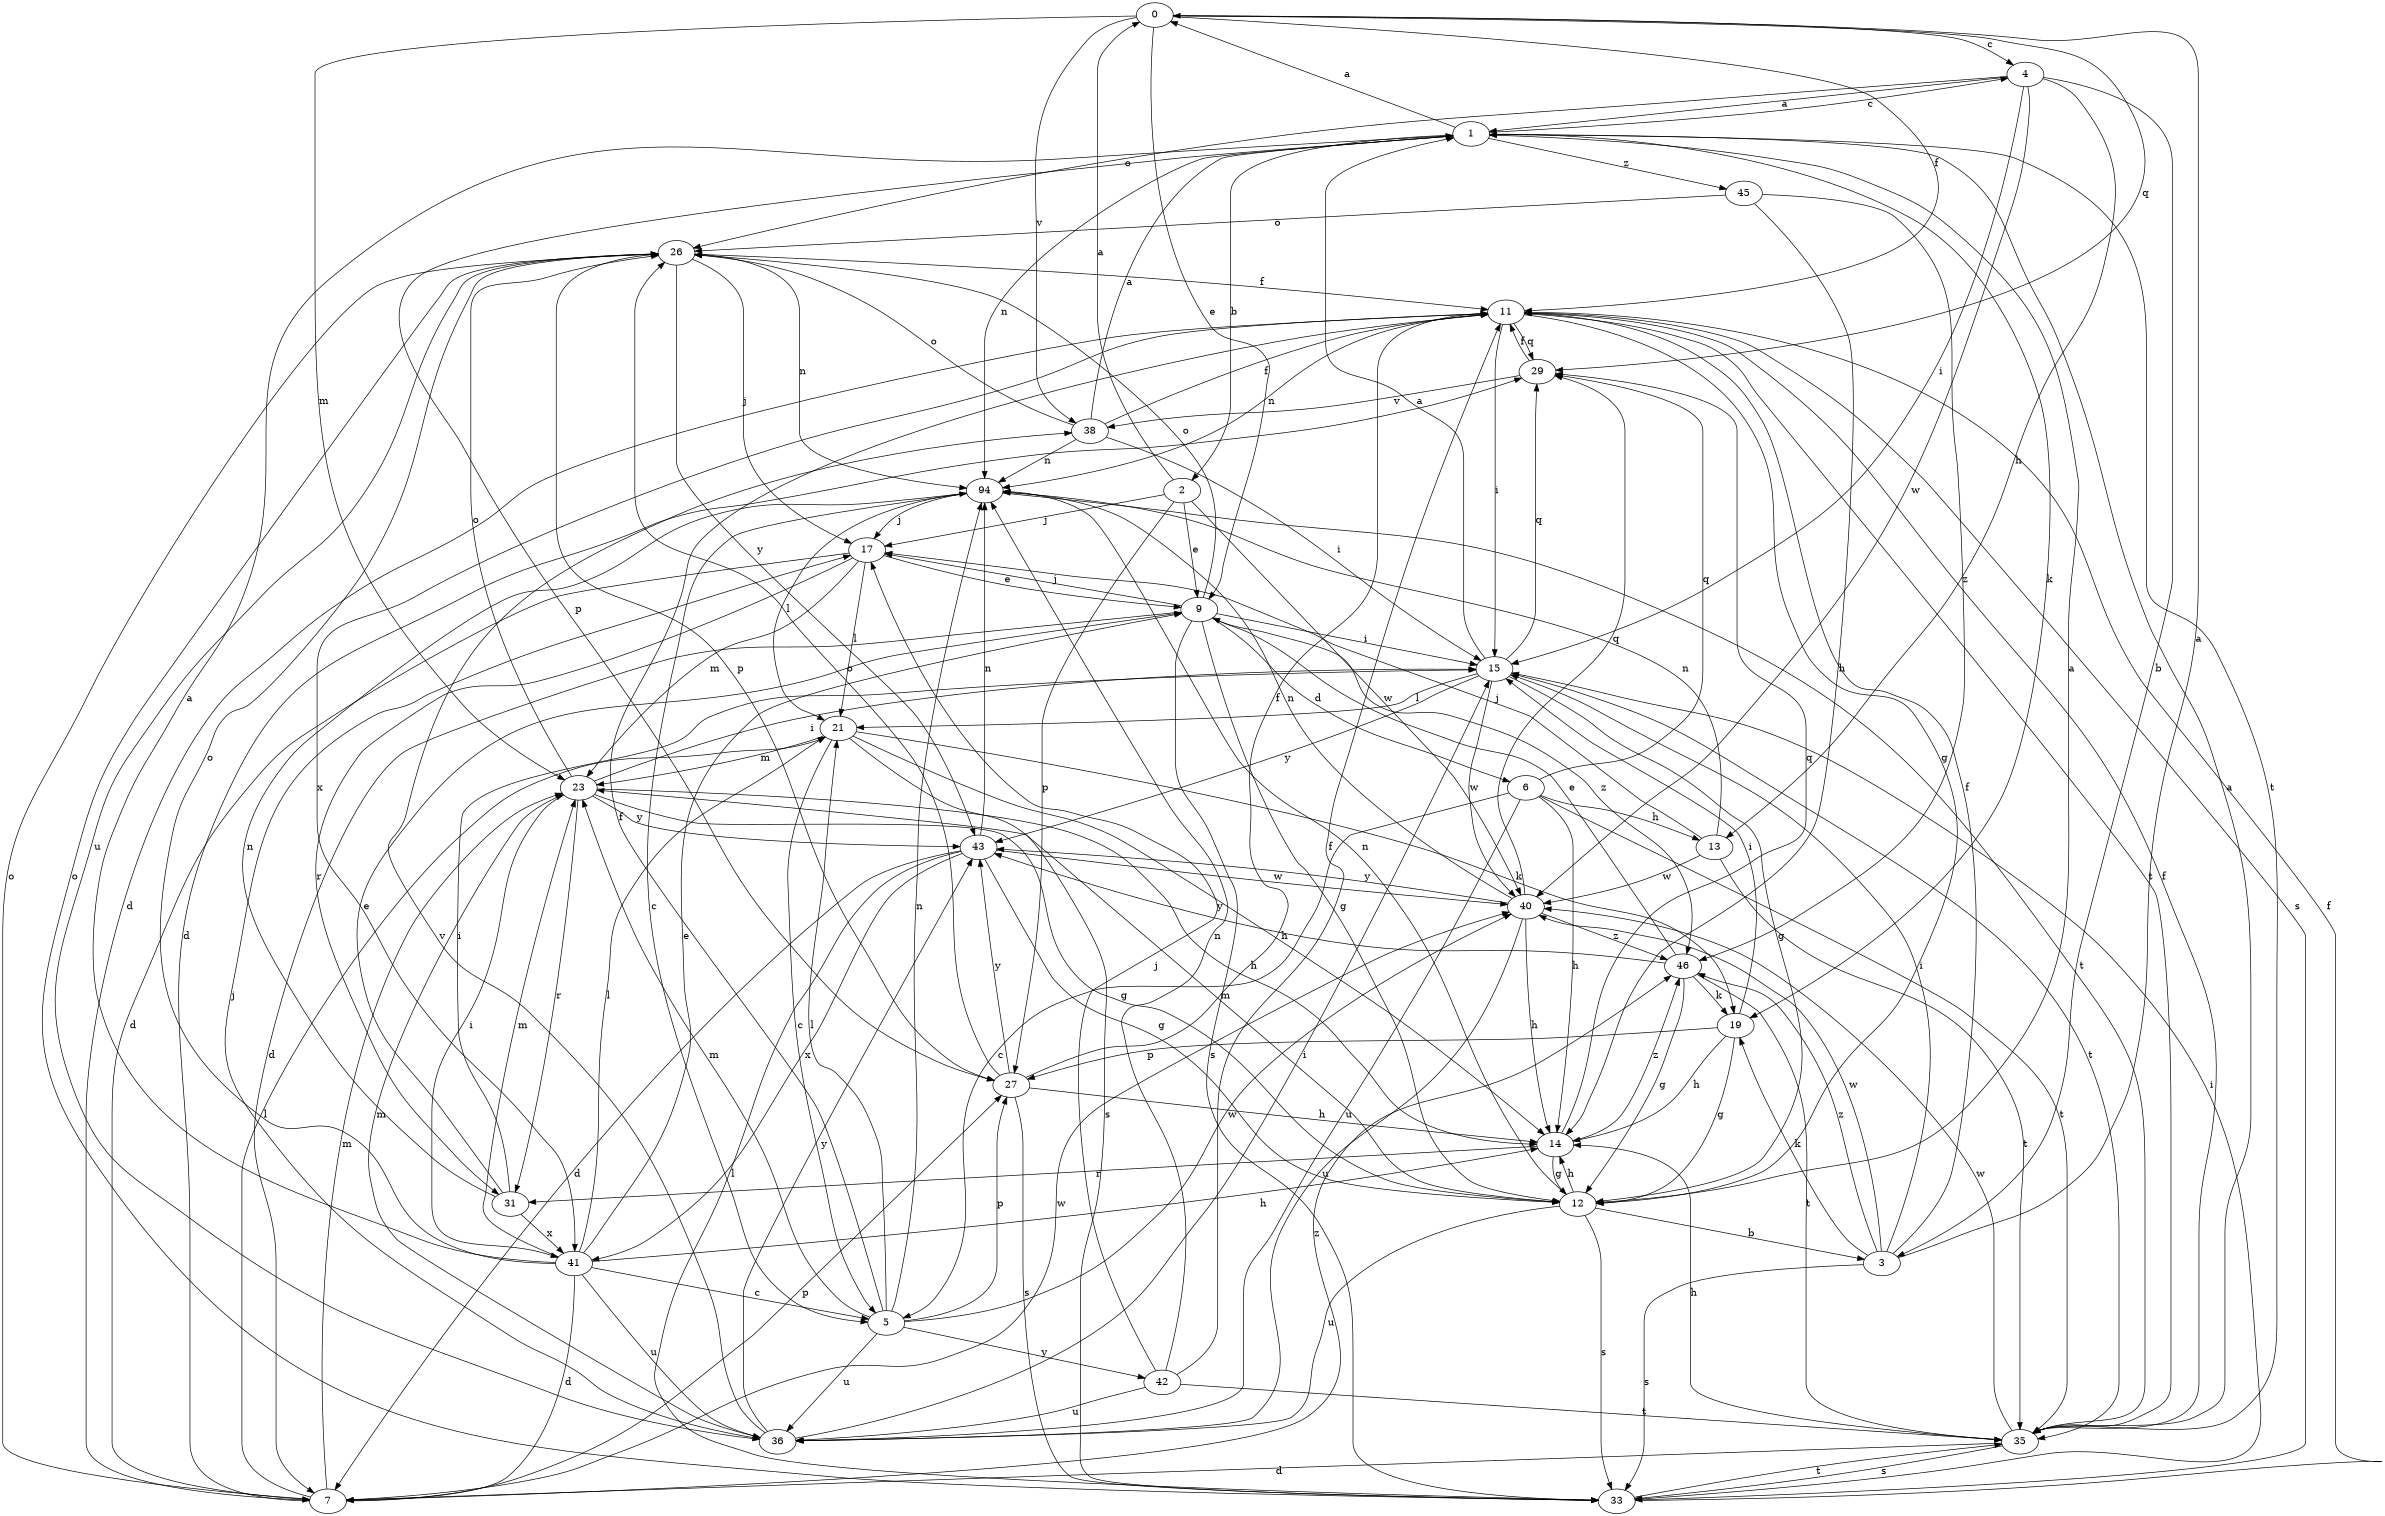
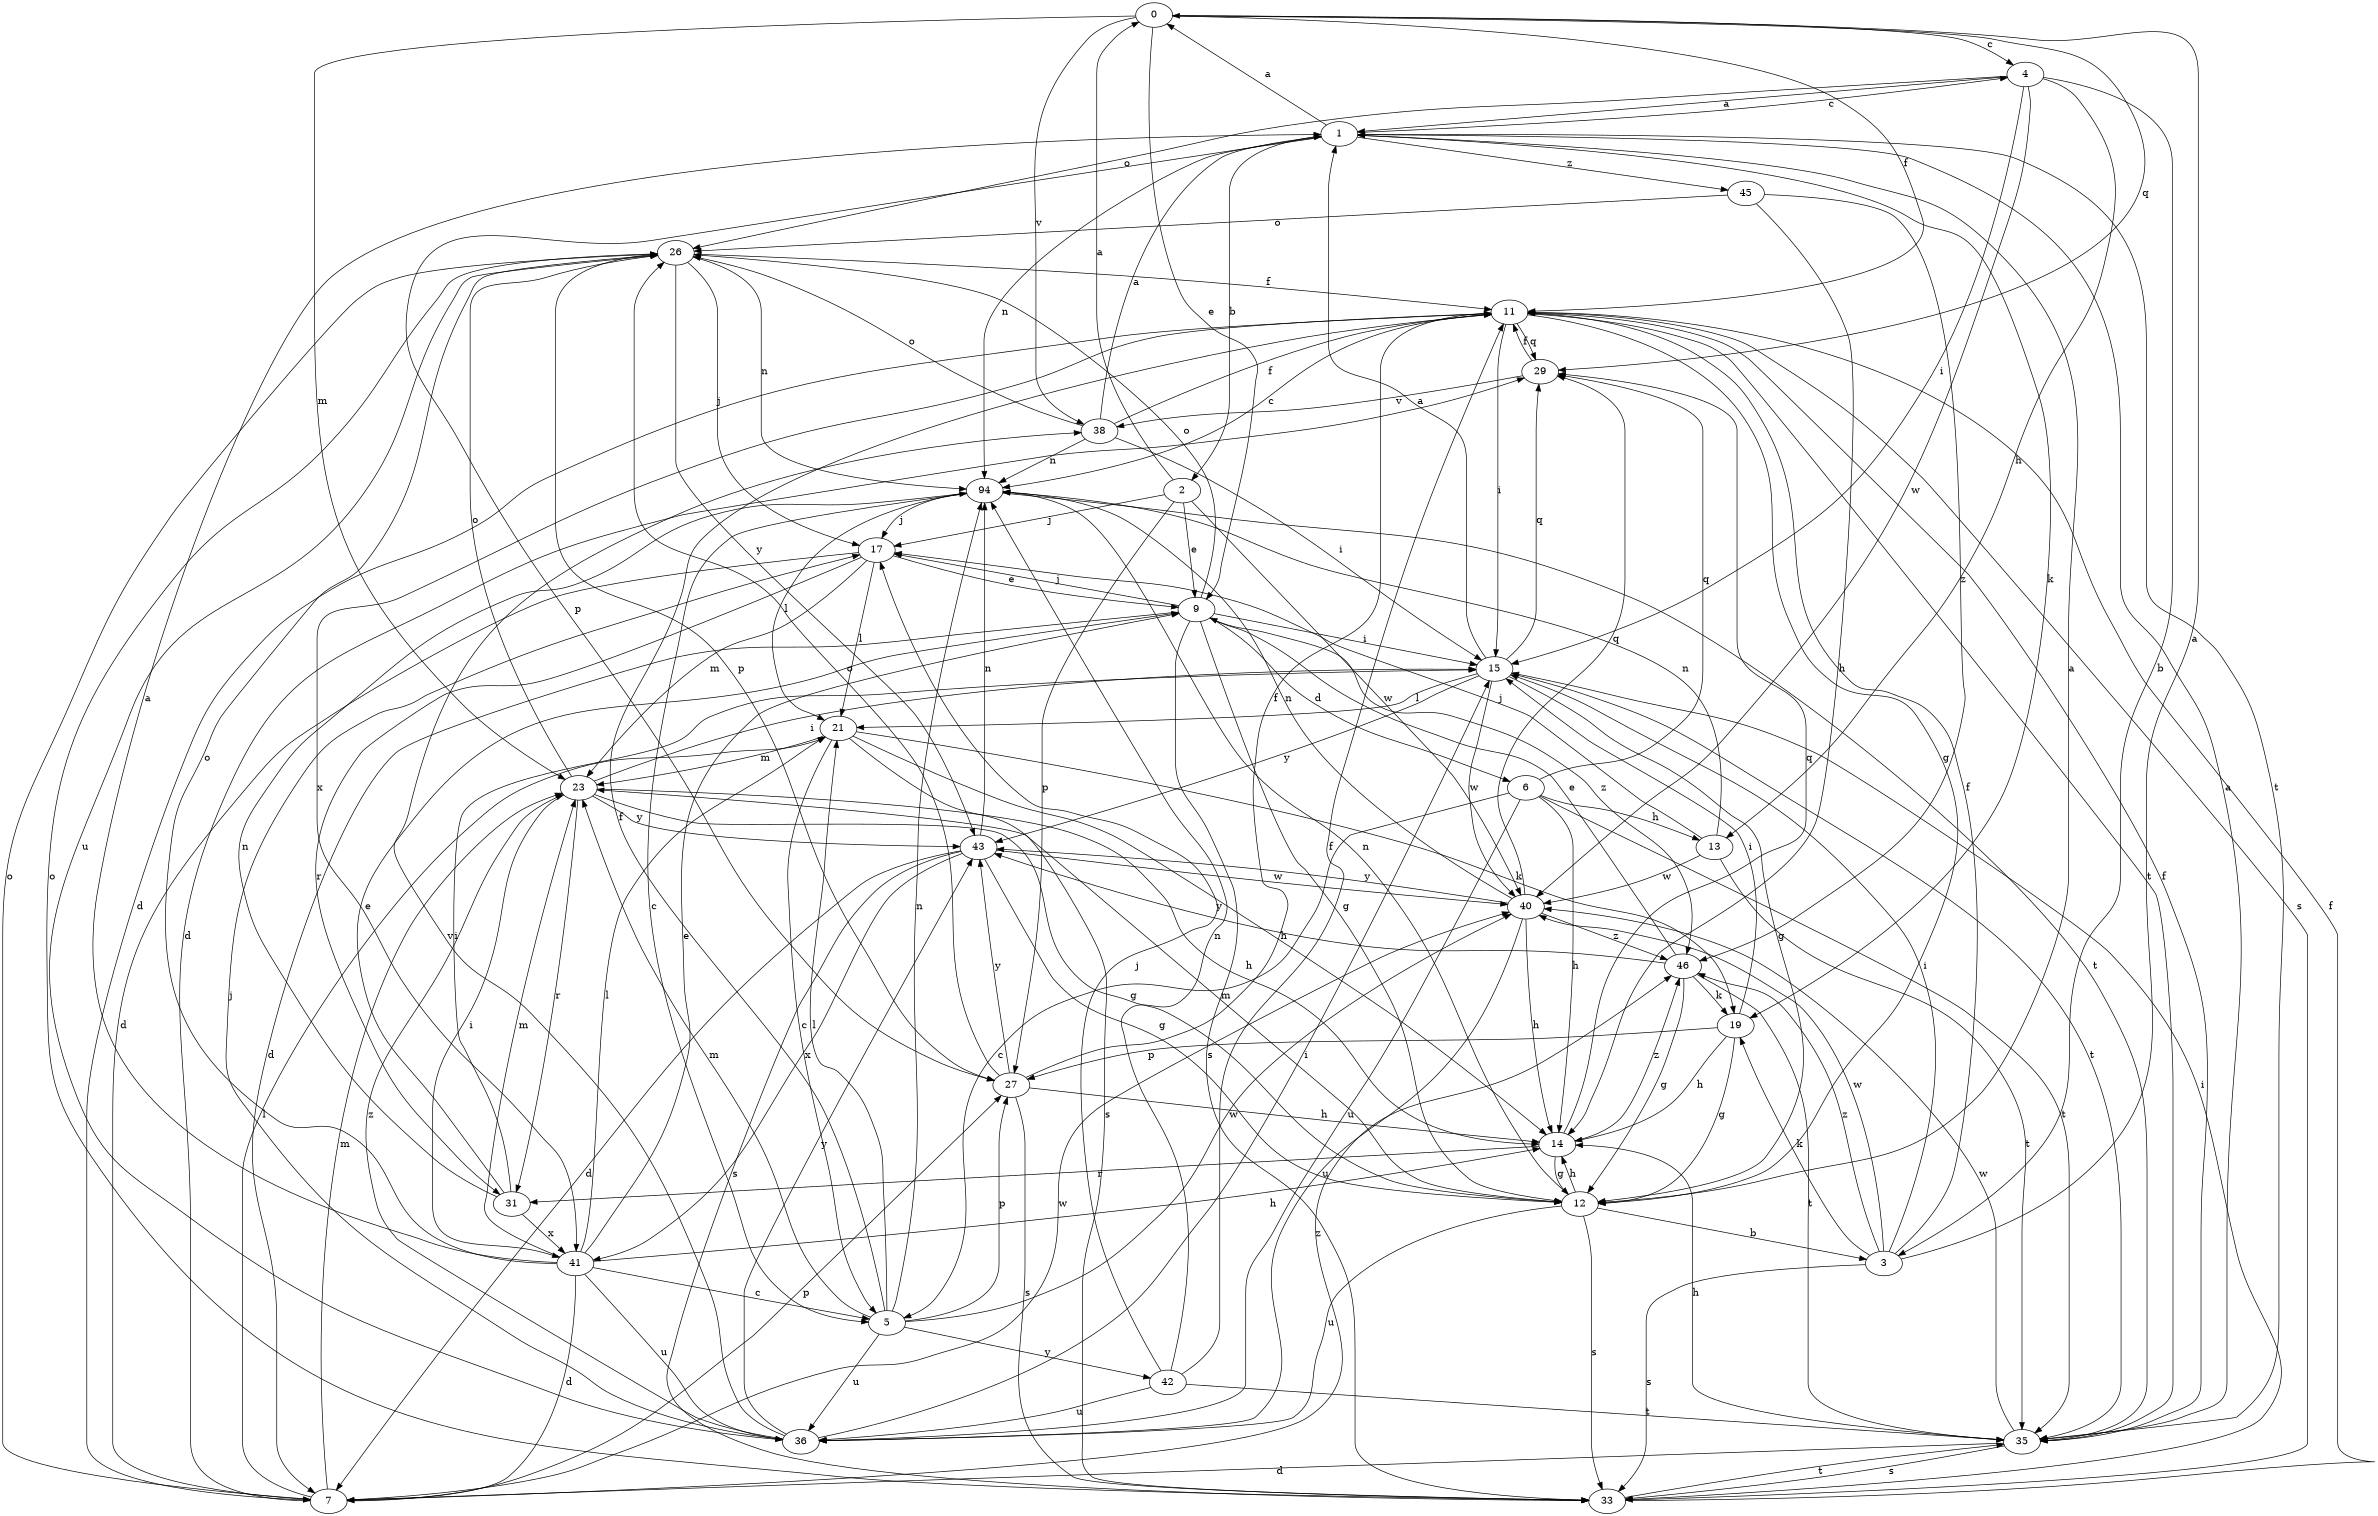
edge "11" -> "94": label "n" -> "c"
edge "36" -> "23": label "m" -> "z"
edge "43" -> "33": label "l" -> "s"
